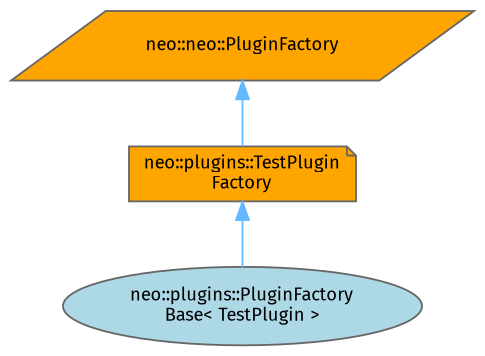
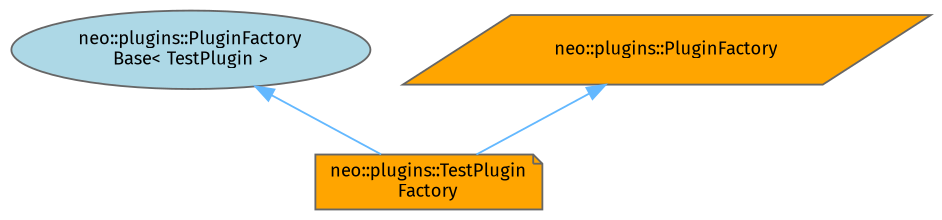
node "neo::neo::PluginFactory": label "neo::neo::PluginFactory" -> "neo::plugins::PluginFactory"
edge "neo::plugins::PluginFactory Base< TestPlugin >" -> "neo::plugins::TestPlugin Factory": reversed
